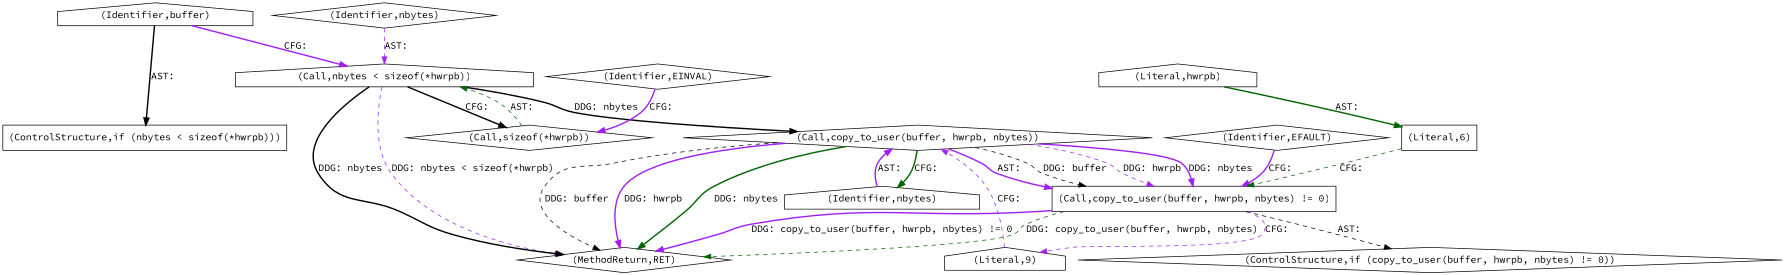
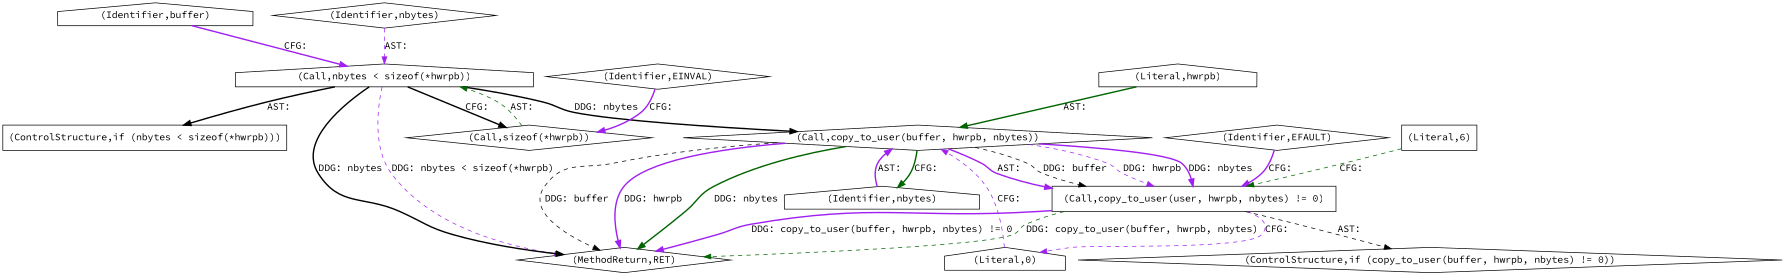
edge "(Identifier,buffer)" -> "(ControlStructure,if (nbytes < sizeof(*hwrpb)))": now "(Call,nbytes < sizeof(*hwrpb))" -> "(ControlStructure,if (nbytes < sizeof(*hwrpb)))"
edge "(Literal,hwrpb)" -> "(Literal,6)": now "(Literal,hwrpb)" -> "(Call,copy_to_user(buffer, hwrpb, nbytes))"
node "(Call,copy_to_user(buffer, hwrpb, nbytes) != 0)": label "(Call,copy_to_user(buffer, hwrpb, nbytes) != 0)" -> "(Call,copy_to_user(user, hwrpb, nbytes) != 0)"
node "(Literal,9)": label "(Literal,9)" -> "(Literal,0)"
